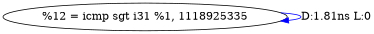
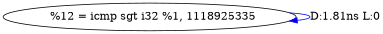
node "%12 = icmp sgt i31 %1, 1118925335": label "%12 = icmp sgt i31 %1, 1118925335" -> "%12 = icmp sgt i32 %1, 1118925335"
